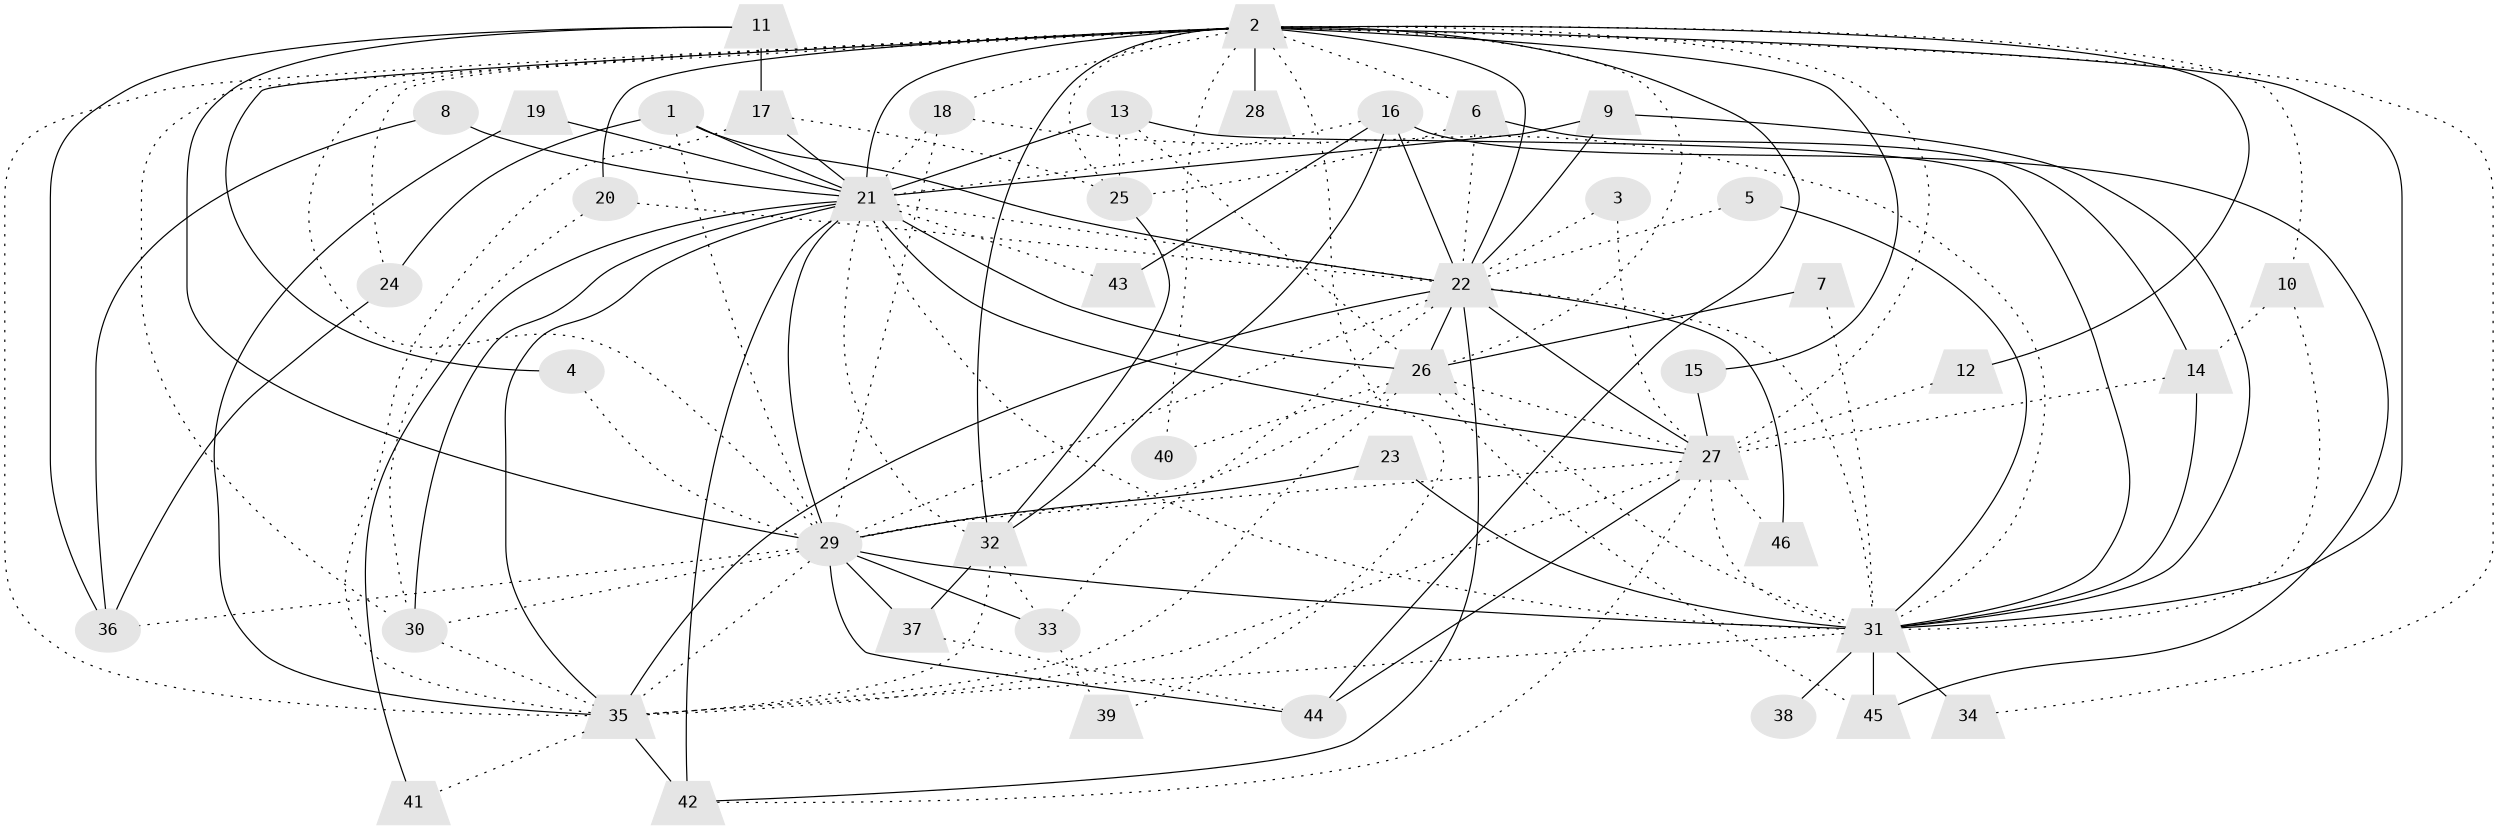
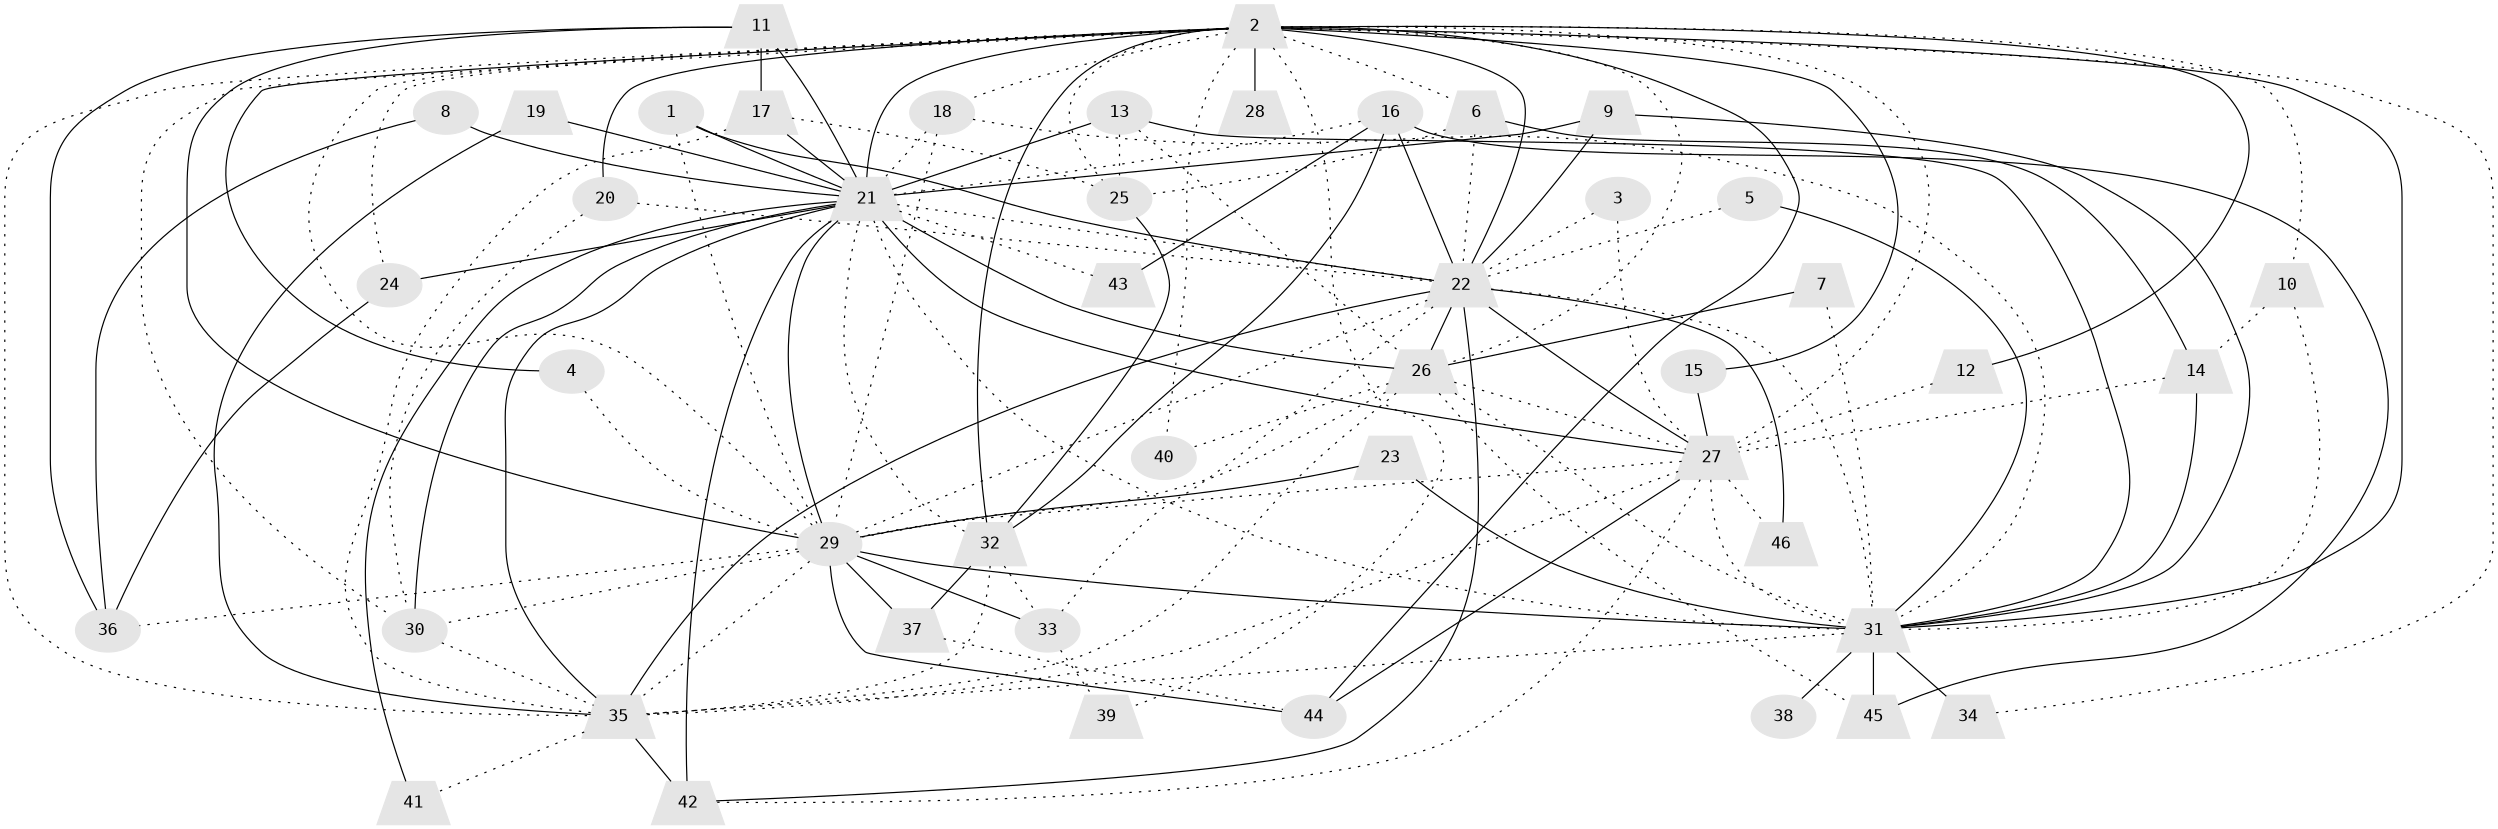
edge "11" -- "21": added
edge "1" -- "24": now "21" -- "24"
